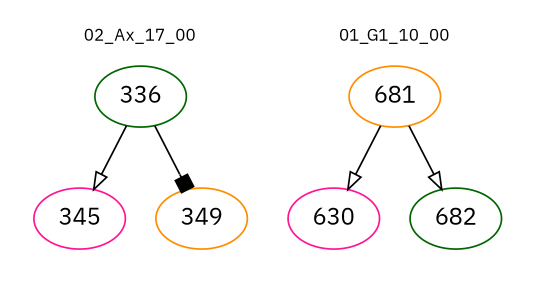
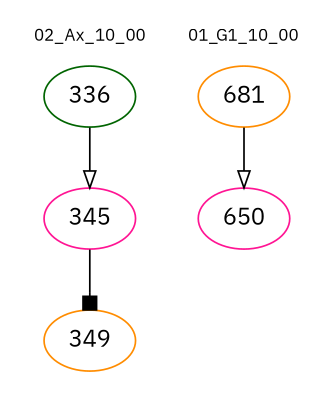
cluster "02_Ax_17_00": label "02_Ax_17_00" -> "02_Ax_10_00"
edge "336" -> "349": now "345" -> "349"
node "630": label "630" -> "650"
node "682": removed
